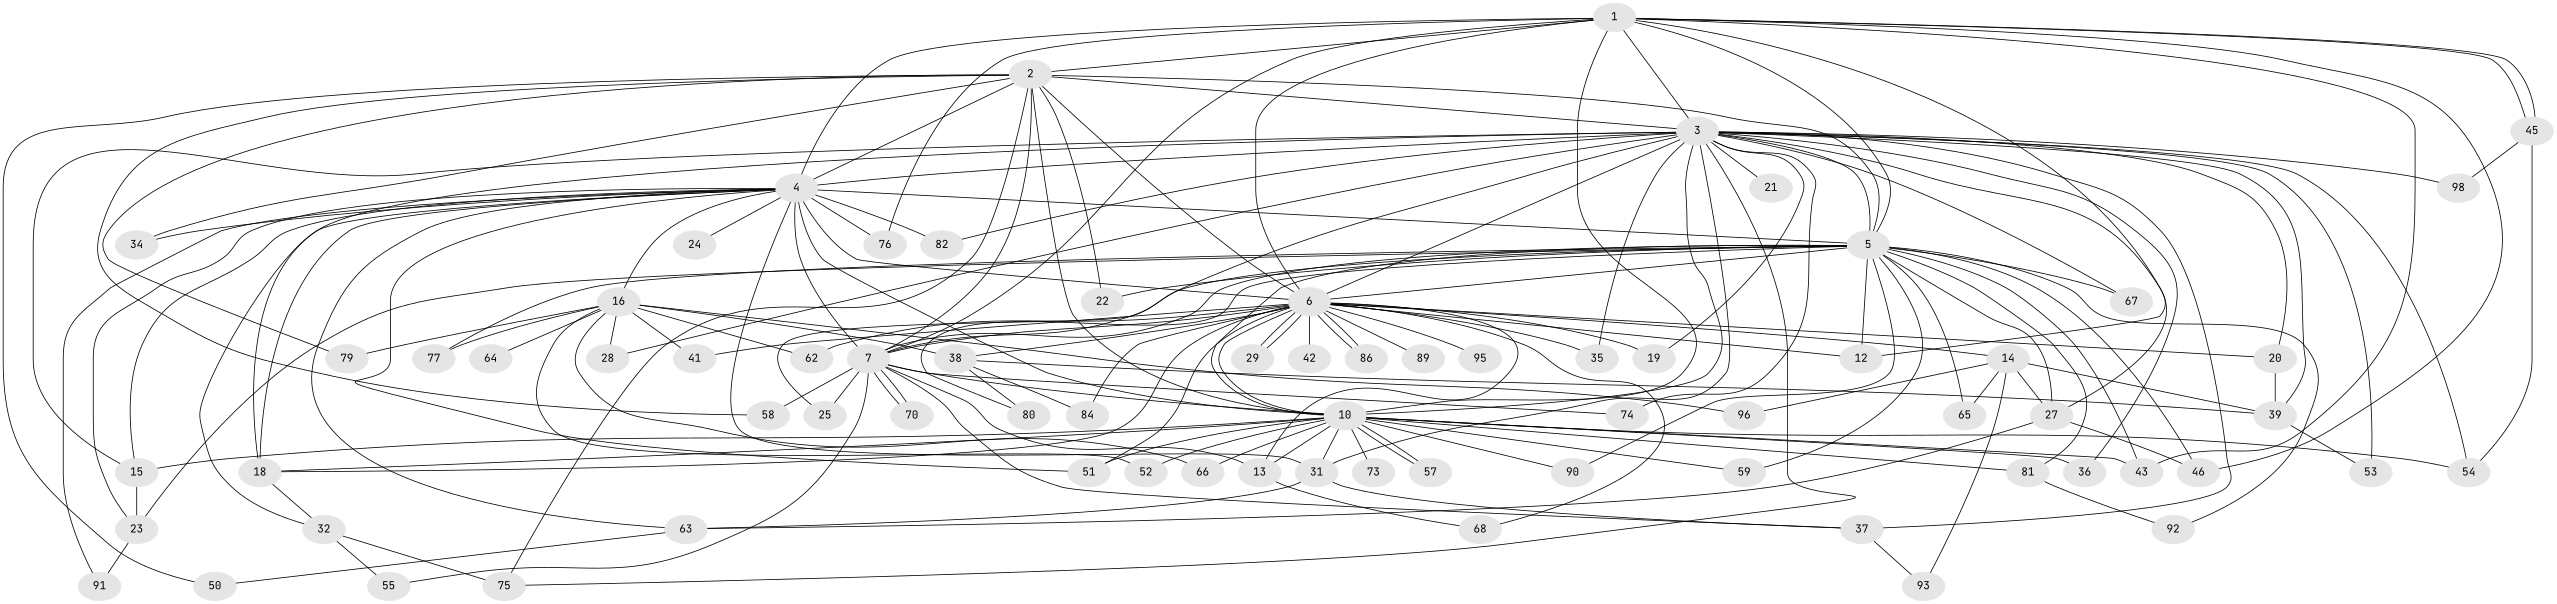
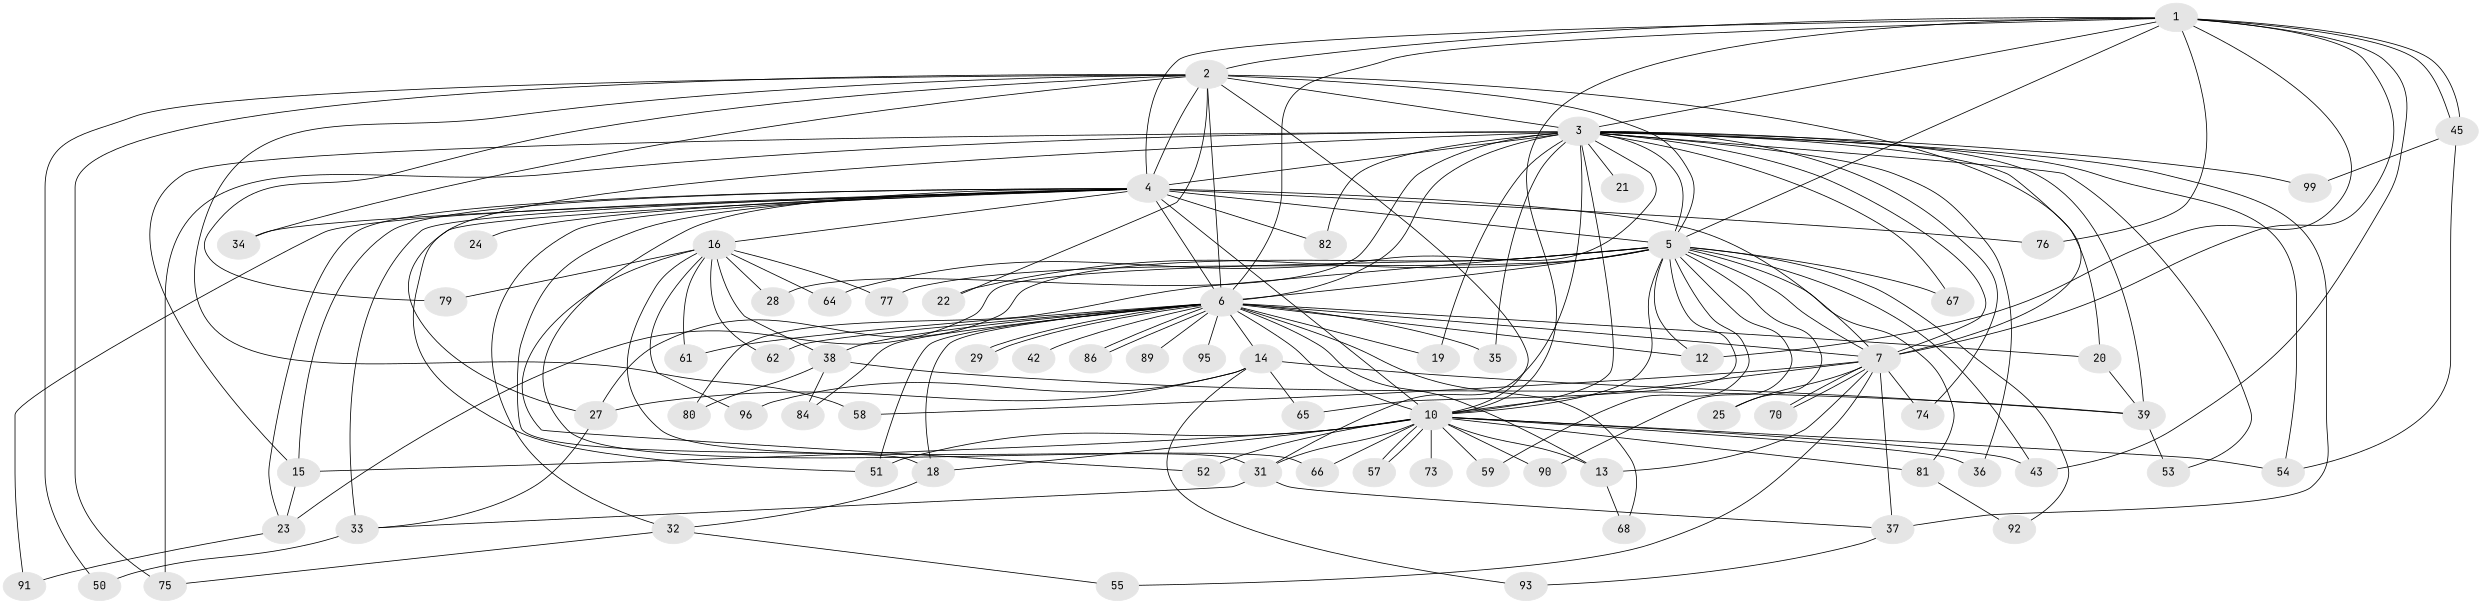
edge "3" -- "18": now "3" -- "64"
node "98": label "98" -> "99"
node "41": label "41" -> "61"
node "46": removed
node "63": label "63" -> "33"
